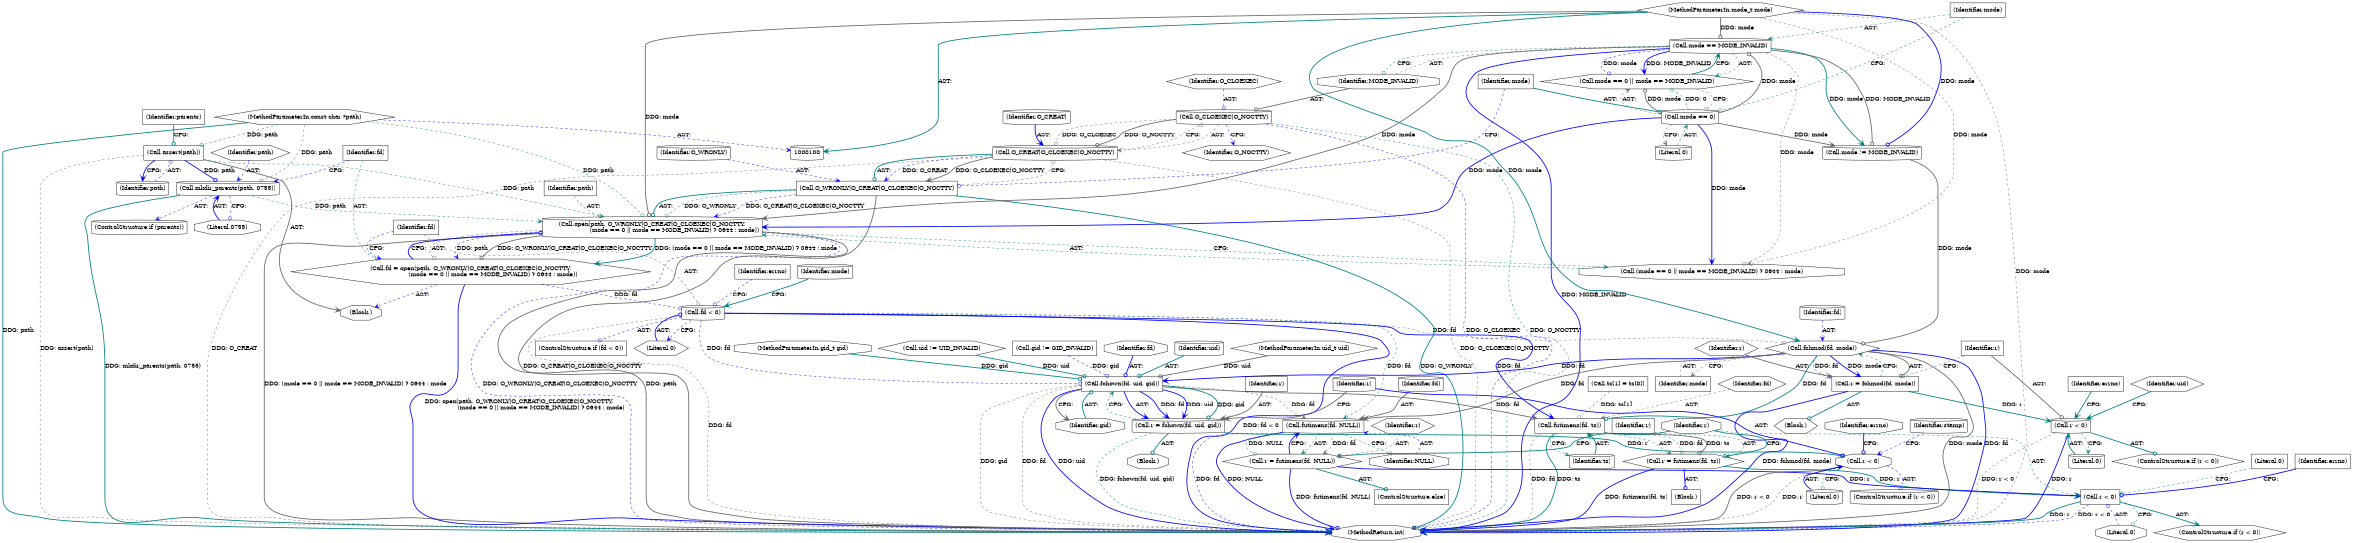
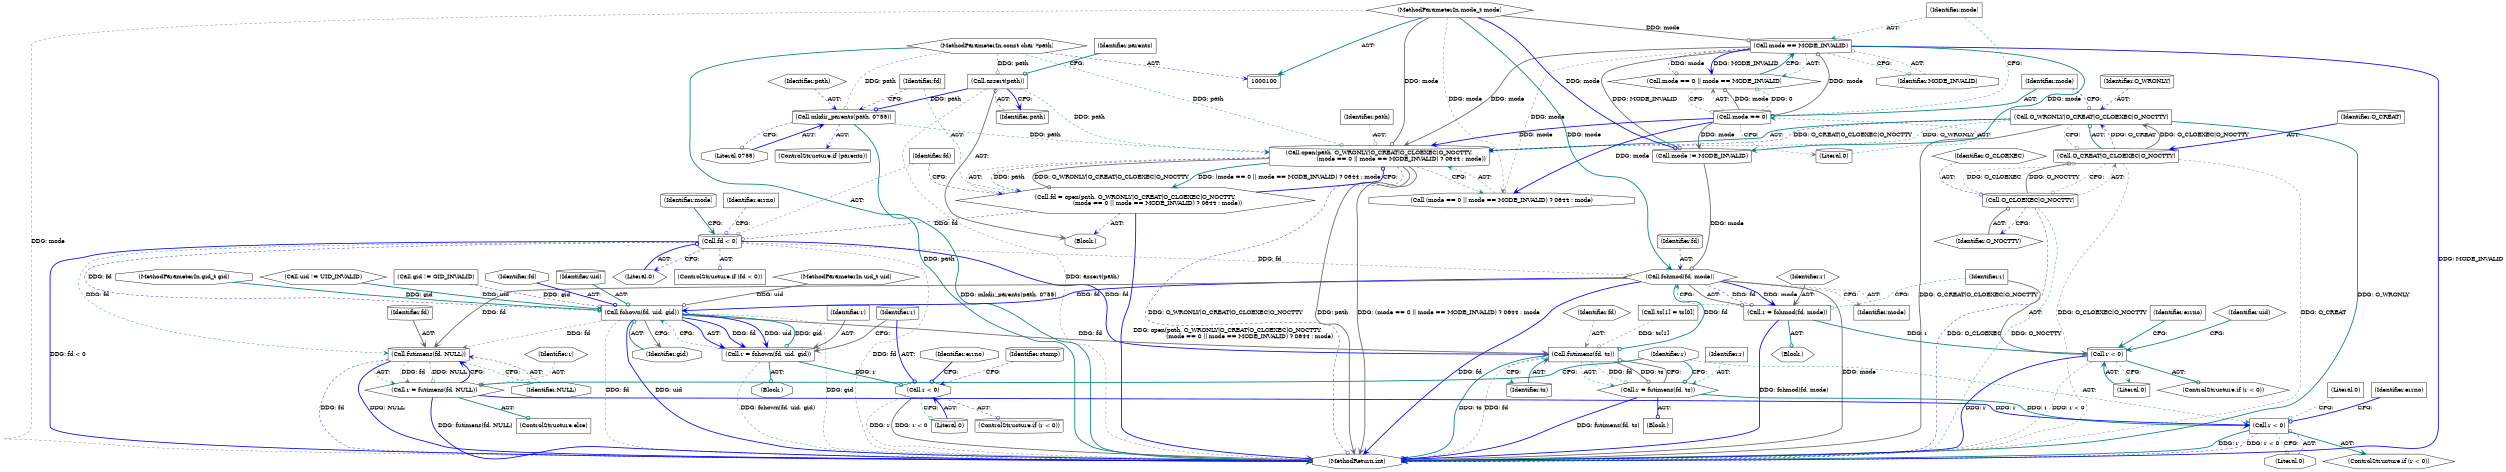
edge "(Identifier,MODE_INVALID)" -> "(Call,O_CLOEXEC|O_NOCTTY)": now "(Identifier,O_NOCTTY)" -> "(Call,O_CLOEXEC|O_NOCTTY)"
edge "(Call,r = futimens(fd, ts))" -> "(Call,futimens(fd, ts))": added, label "CFG:"
